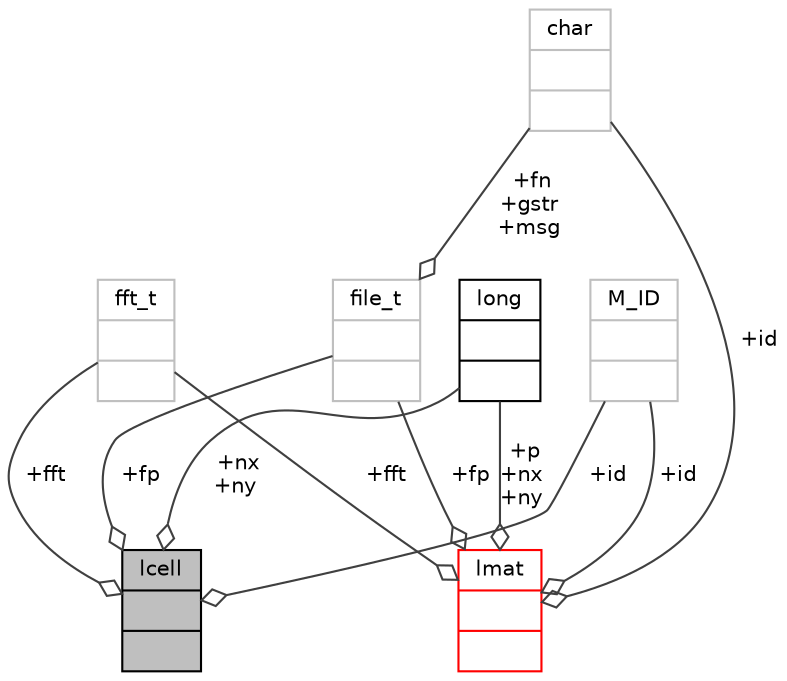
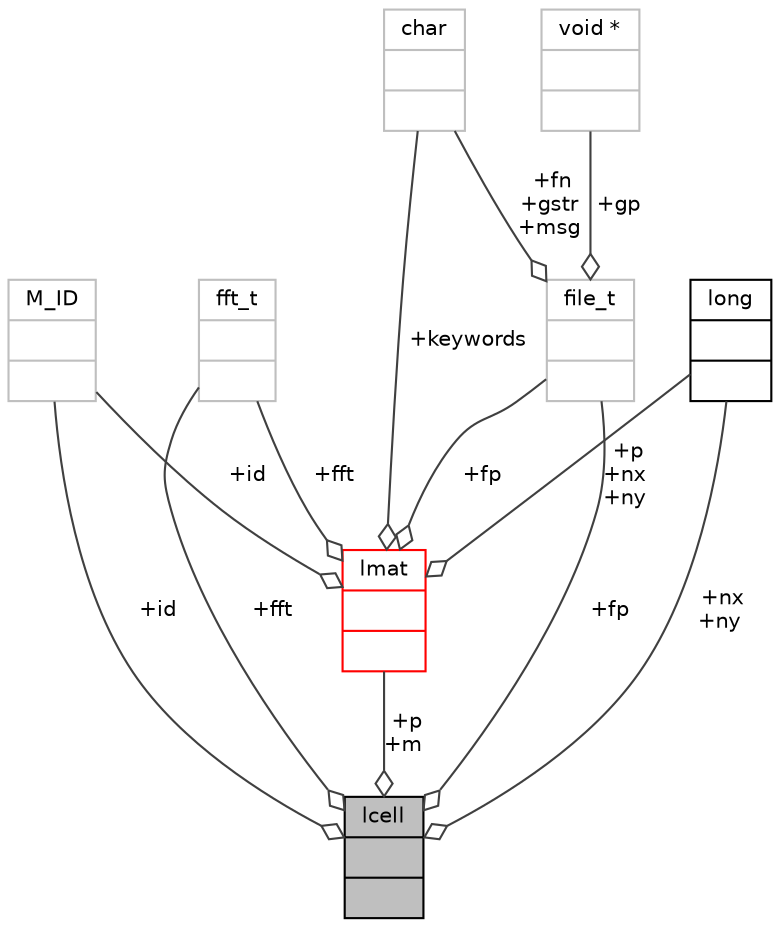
node "void *": added
edge "char" -> "lmat": label " +id" -> " +keywords"
edge "lmat" -> "lcell": added, label "+p +m"
